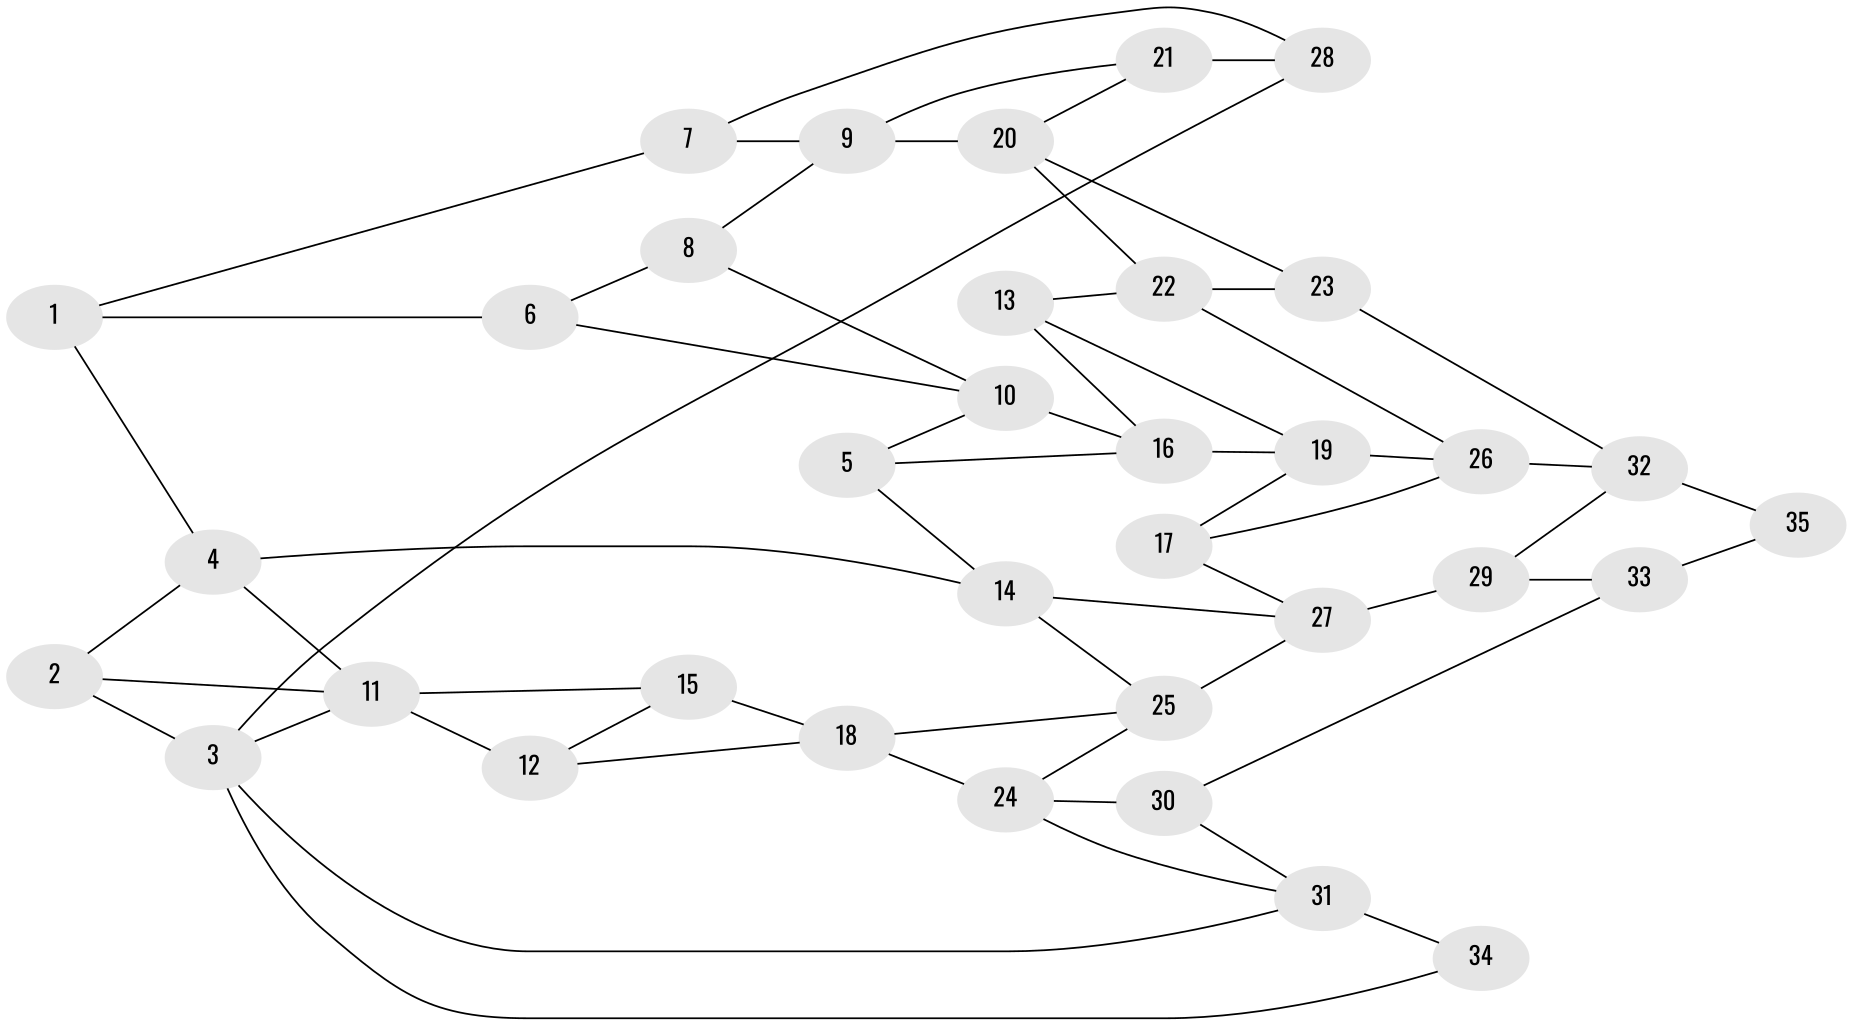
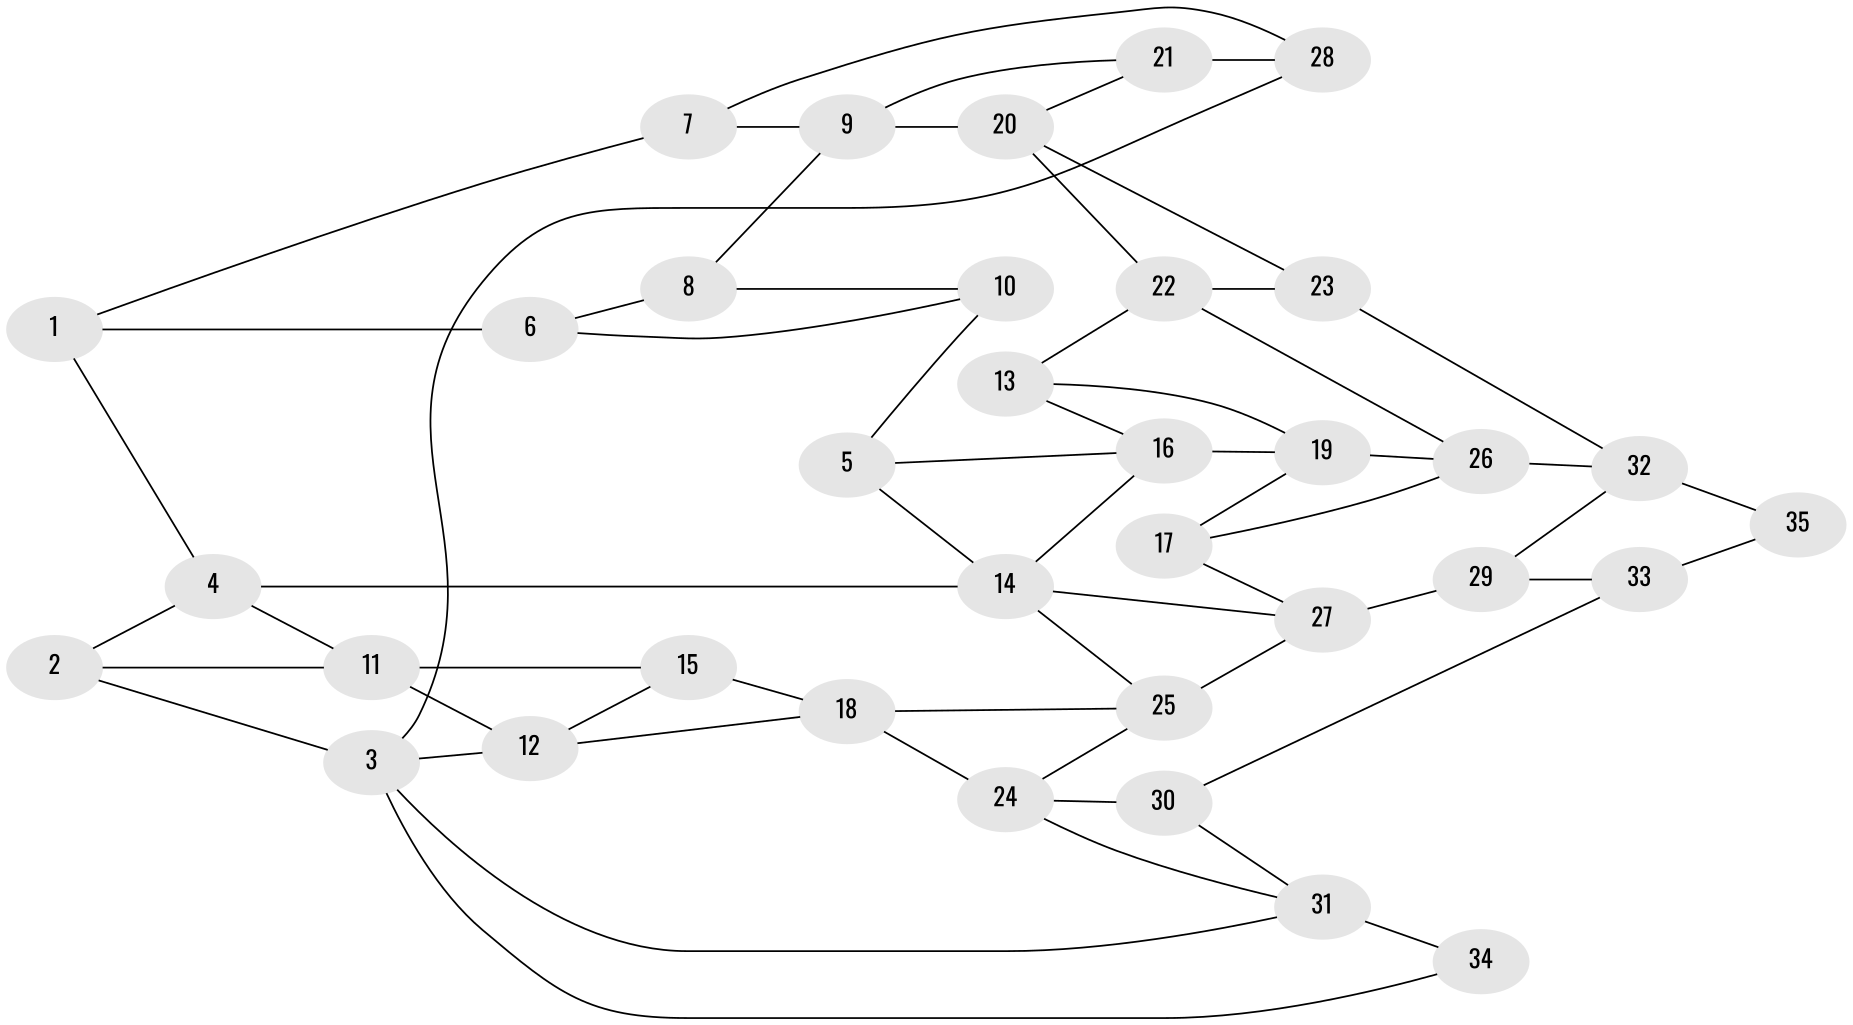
edge "10" -- "16": now "14" -- "16"
edge "11" -- "3": now "12" -- "3"
